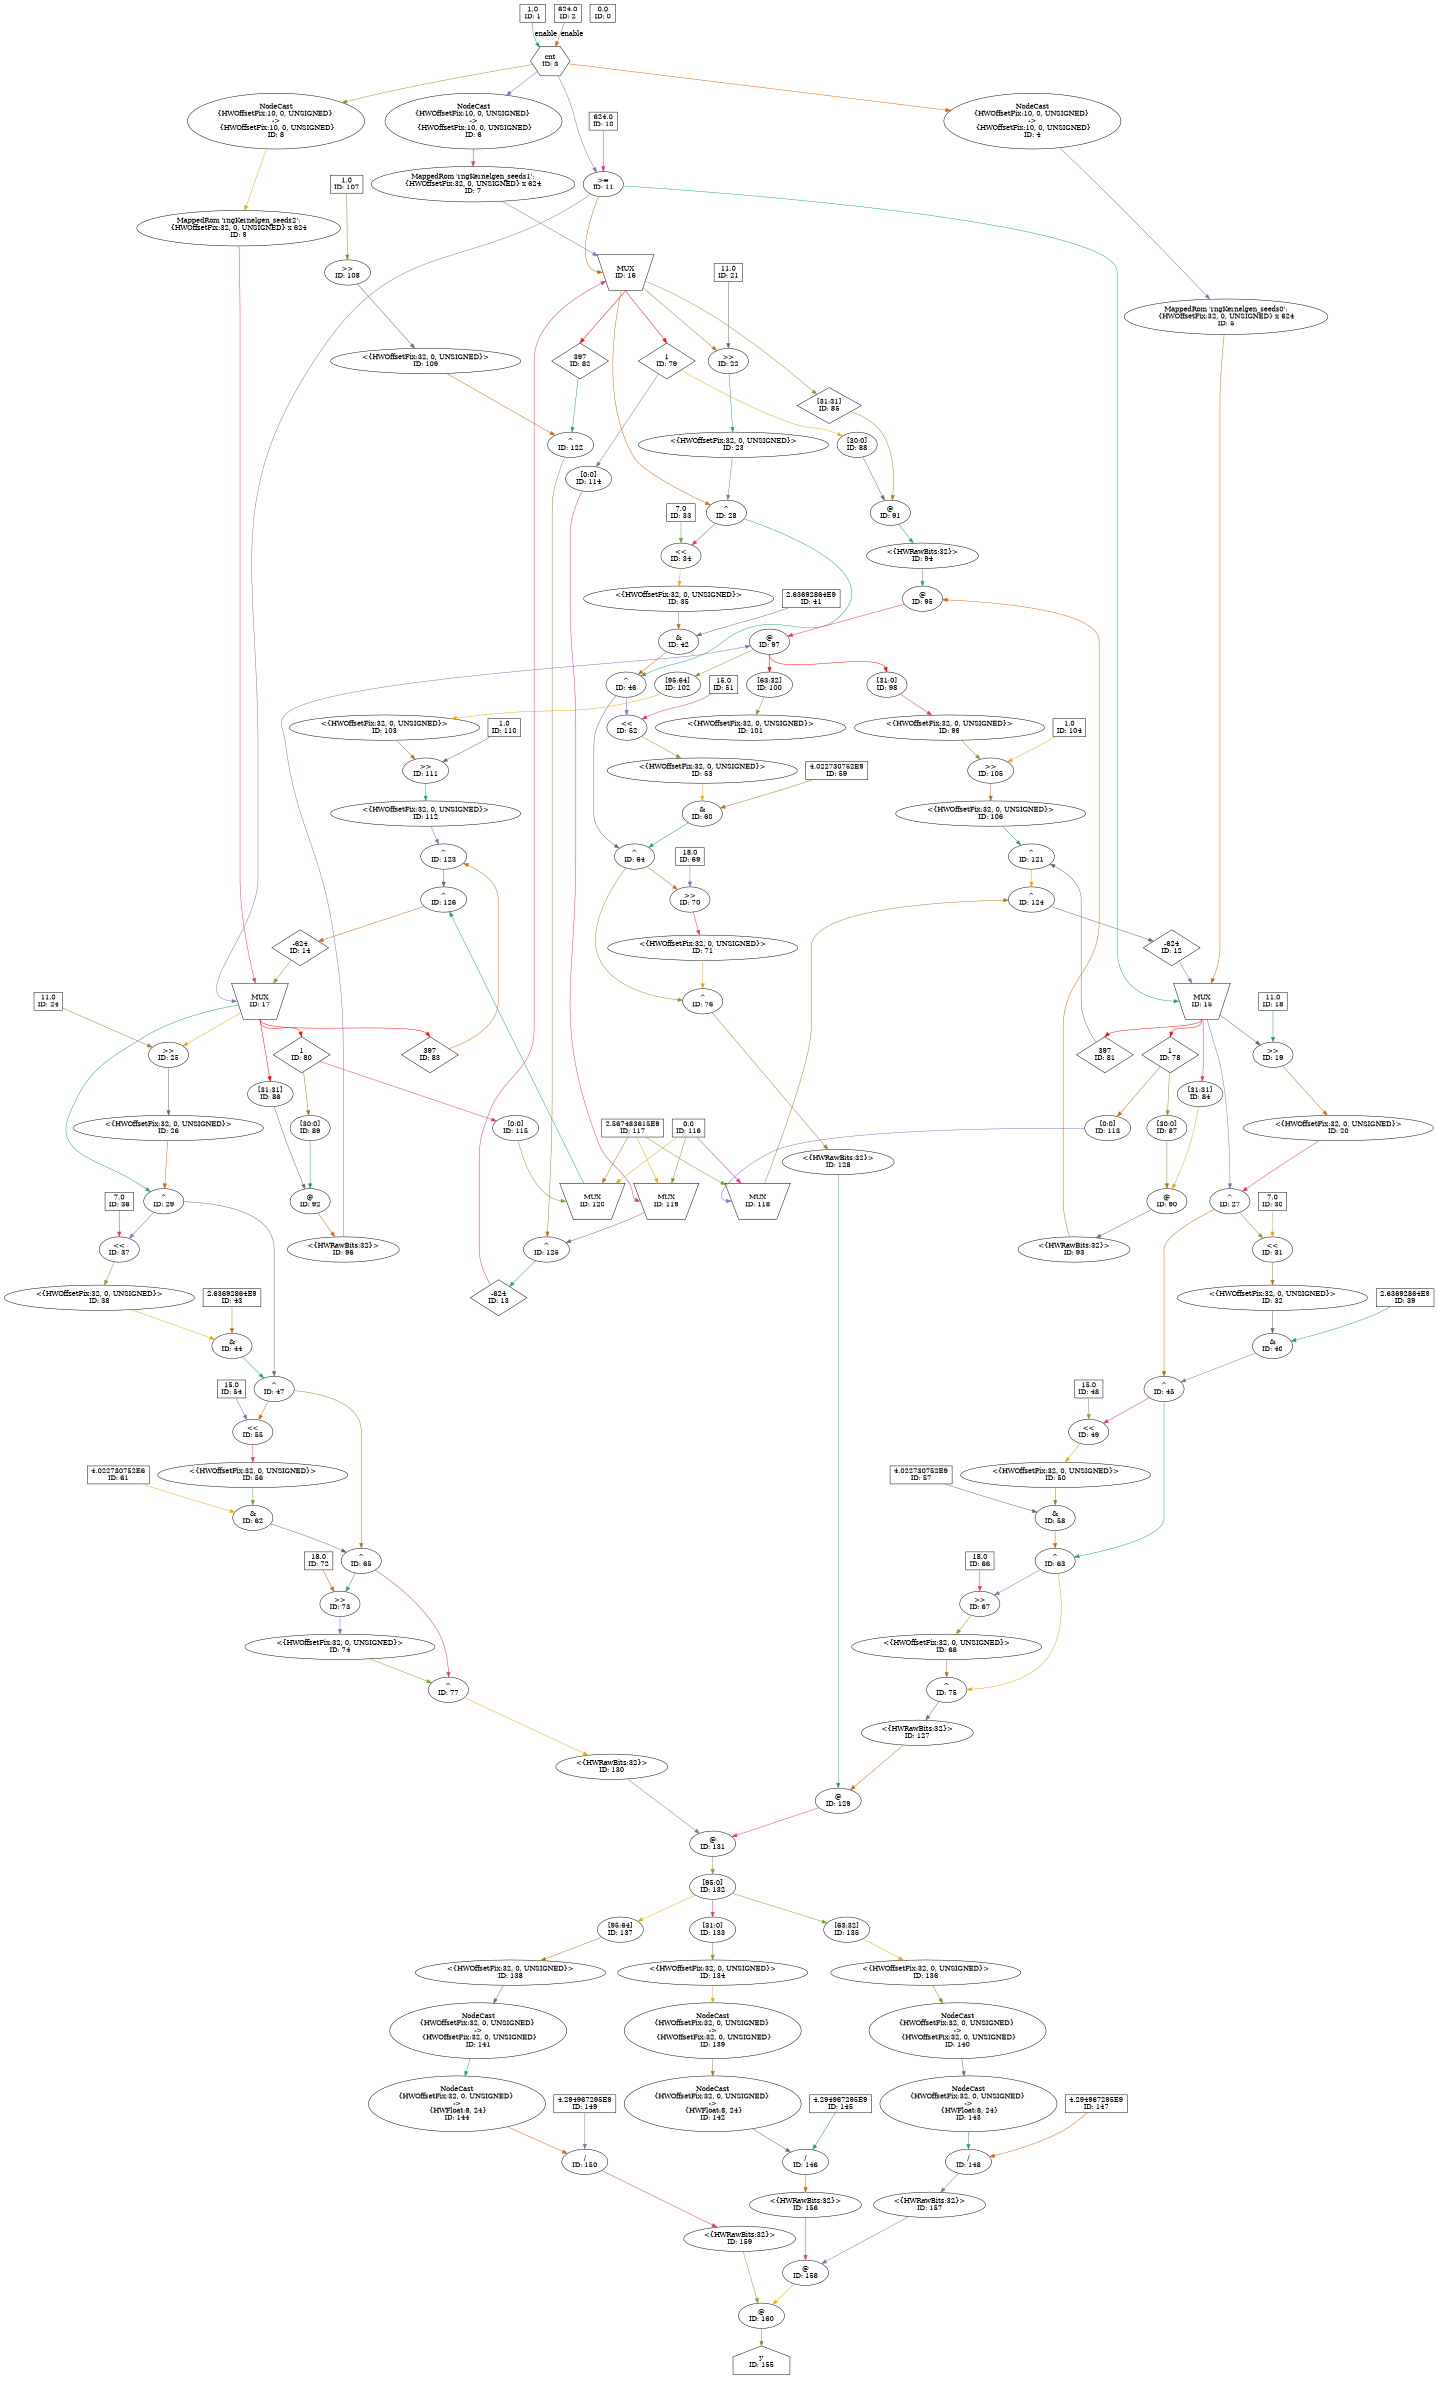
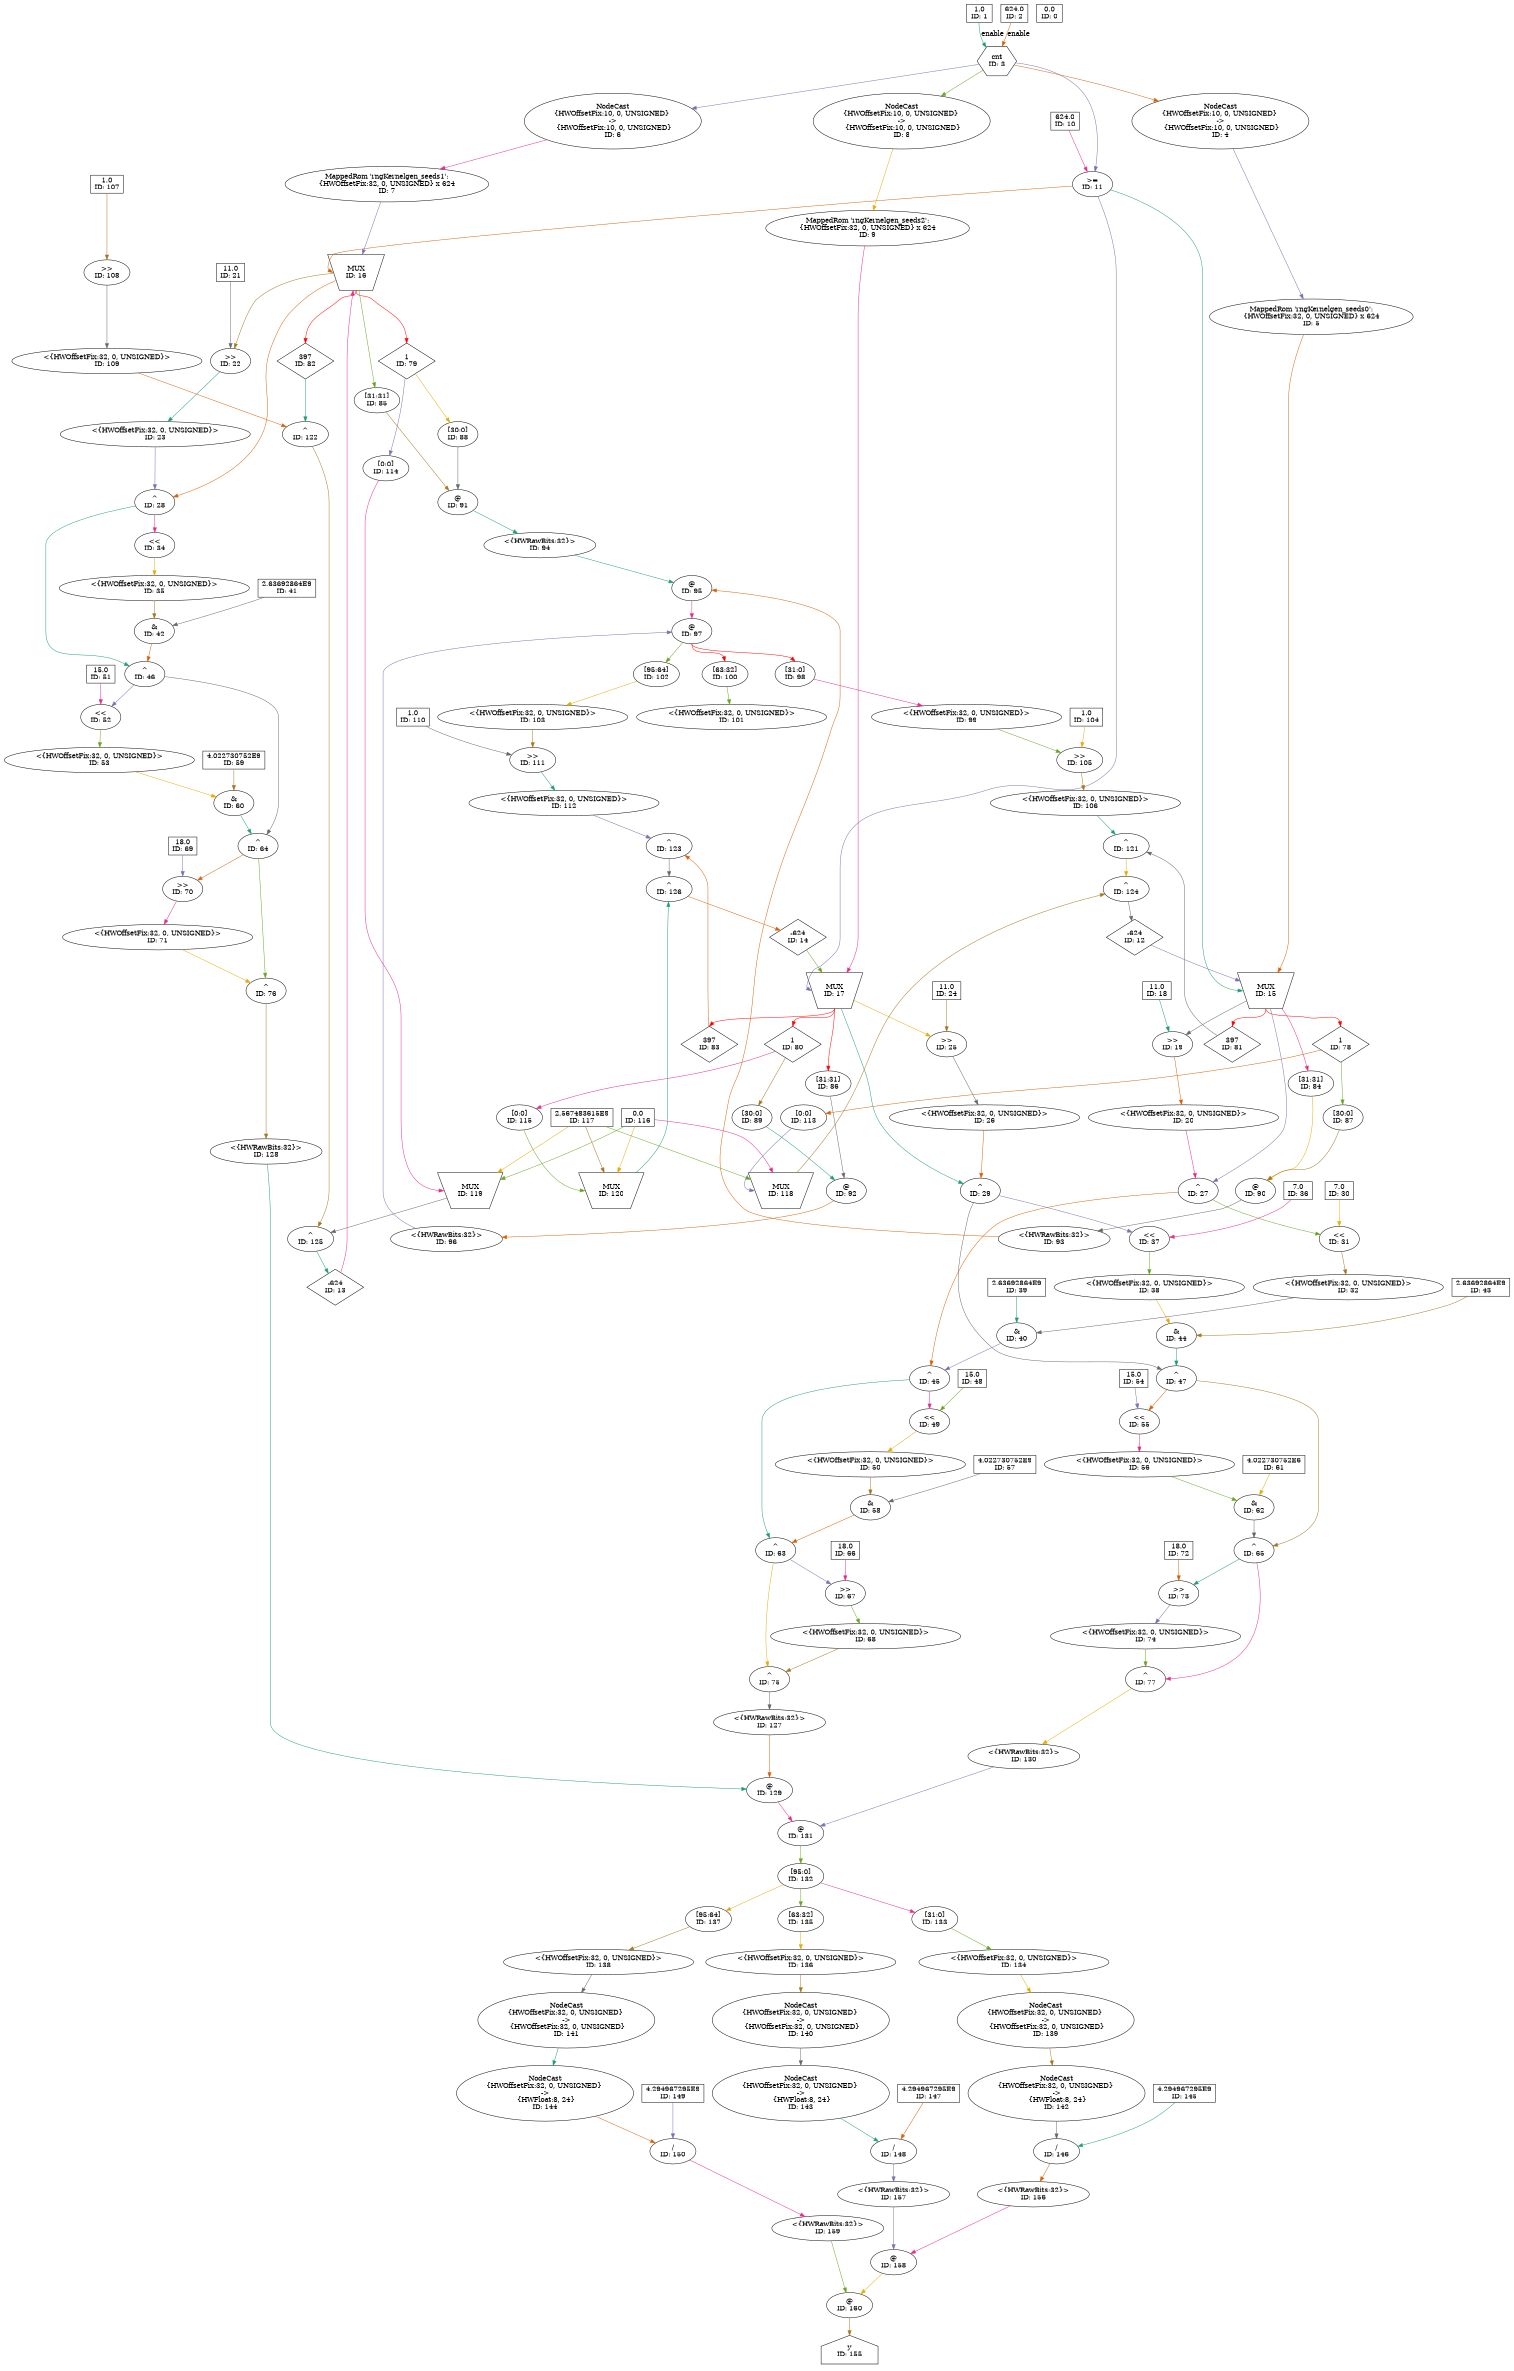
node "[31:31] ID: 85": shape diamond -> ellipse
node "7.0 ID: 33": removed
